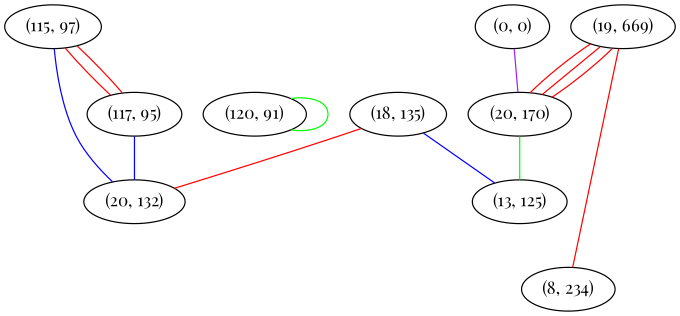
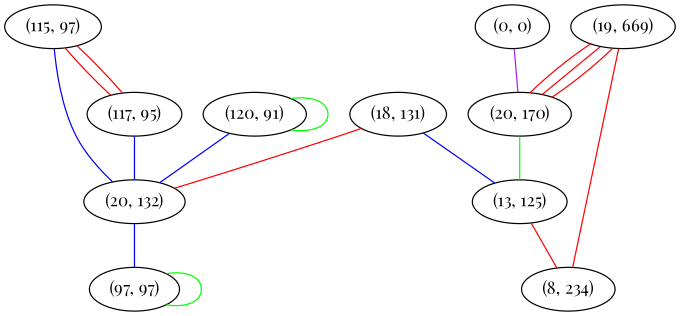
node "(18, 135)": label "(18, 135)" -> "(18, 131)"
edge "(120, 91)" -- "(20, 132)": added
edge "(13, 125)" -- "(8, 234)": added
node "(97, 97)": added
